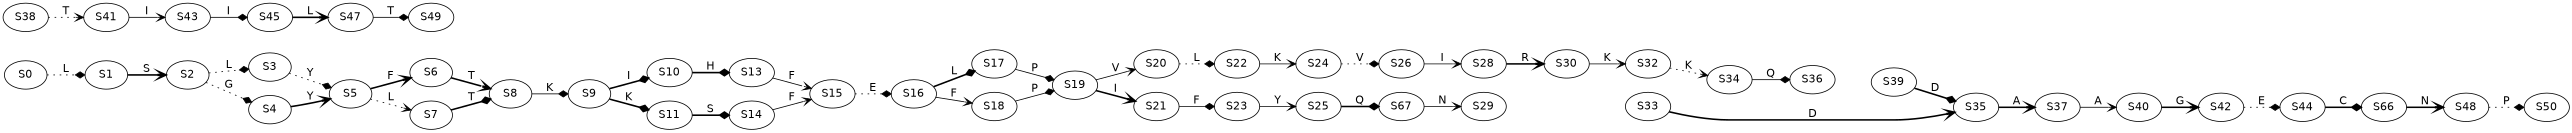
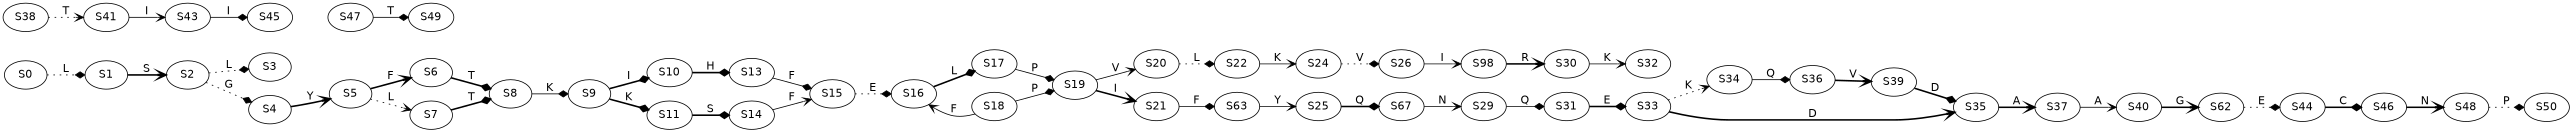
edge "S45" -> "S47": removed, label "L"
node "S28": label "S28" -> "S98"
edge "S32" -> "S34": now "S33" -> "S34"
edge "S3" -> "S5": removed, label "Y"
edge "S36" -> "S39": added, label "V"
edge "S6" -> "S8": arrowhead vee -> diamond
edge "S13" -> "S15": arrowhead vee -> diamond
edge "S16" -> "S18": reversed
node "S23": label "S23" -> "S63"
node "S31": added
node "S42": label "S42" -> "S62"
node "S66": label "S66" -> "S46"
